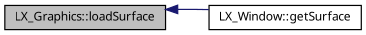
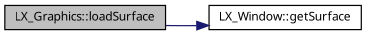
edge "LX_Window::getSurface" -> "LX_Graphics::loadSurface": reversed
